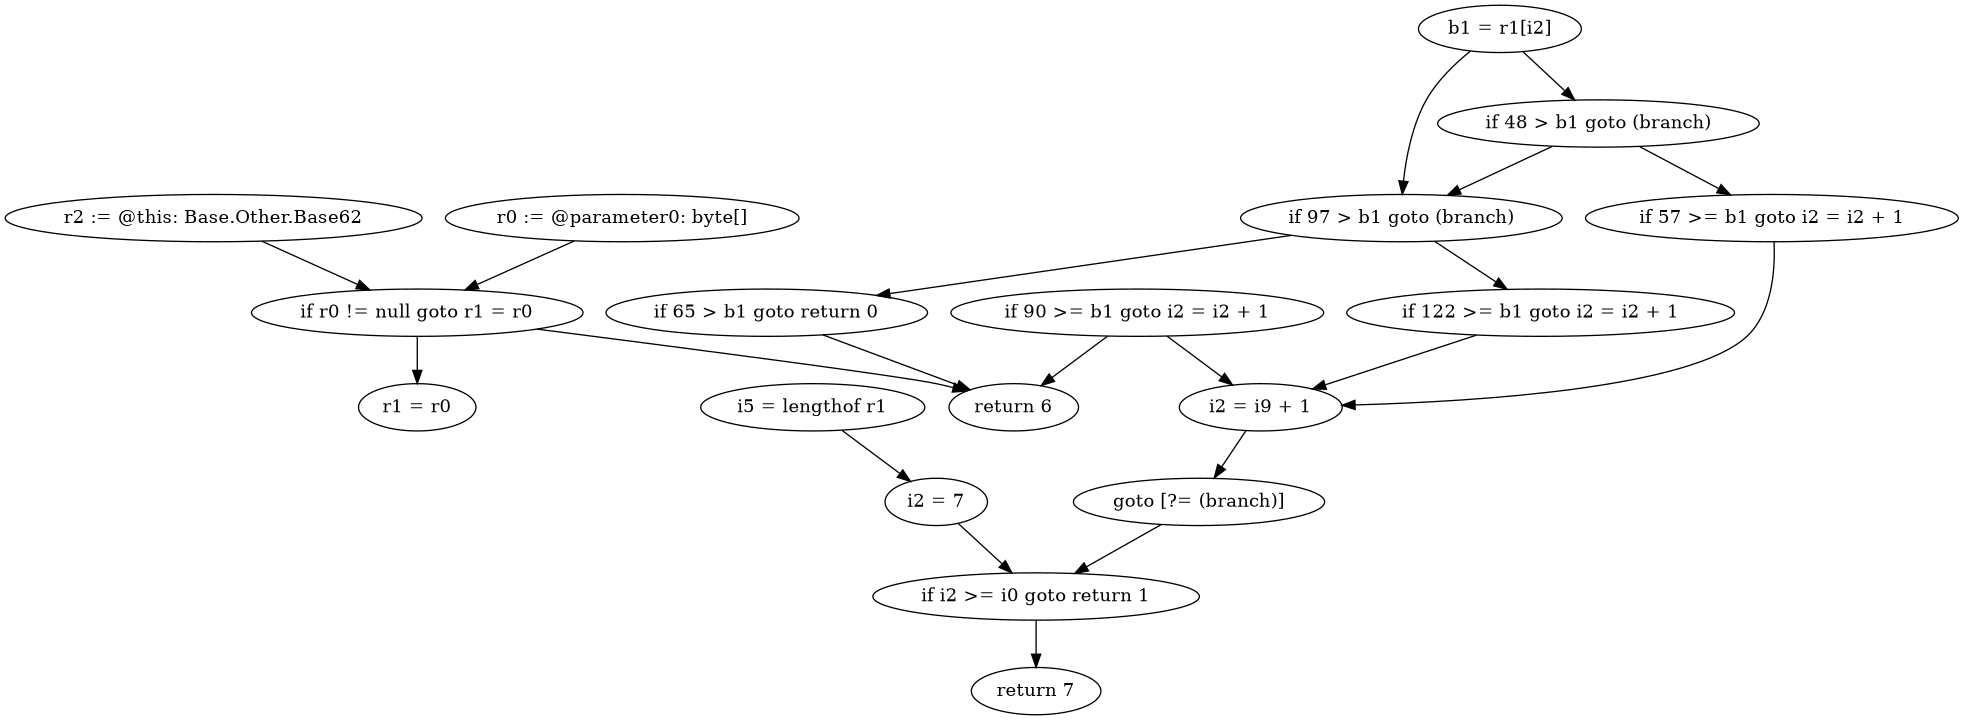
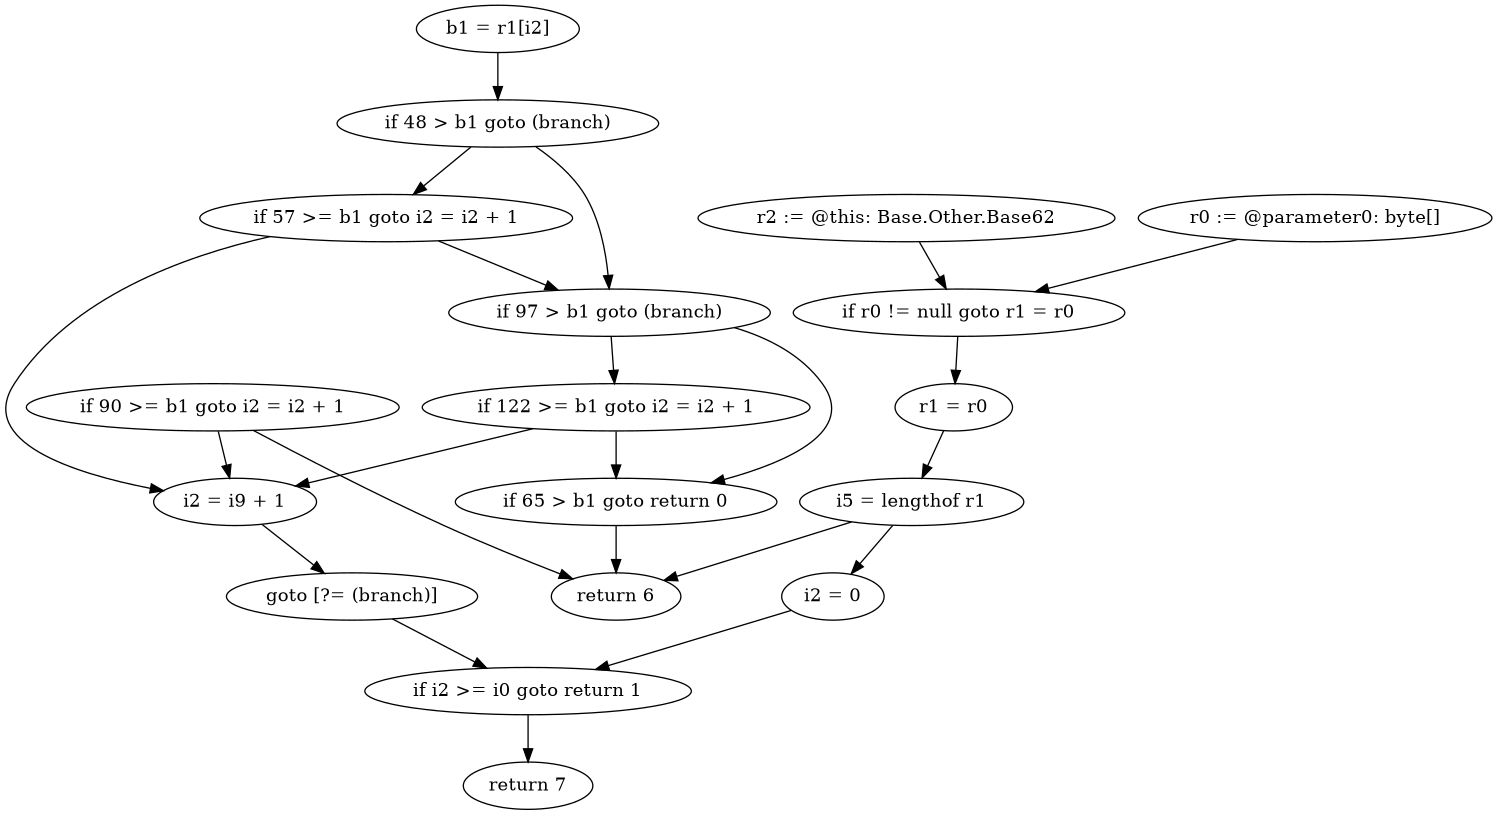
edge "b1 = r1[i2]" -> "if 97 > b1 goto (branch)": now "if 57 >= b1 goto i2 = i2 + 1" -> "if 97 > b1 goto (branch)"
edge "if r0 != null goto r1 = r0" -> "return 6": now "i5 = lengthof r1" -> "return 6"
edge "if 122 >= b1 goto i2 = i2 + 1" -> "if 65 > b1 goto return 0": added
edge "r1 = r0" -> "i5 = lengthof r1": added
node "i2 = 7": label "i2 = 7" -> "i2 = 0"
